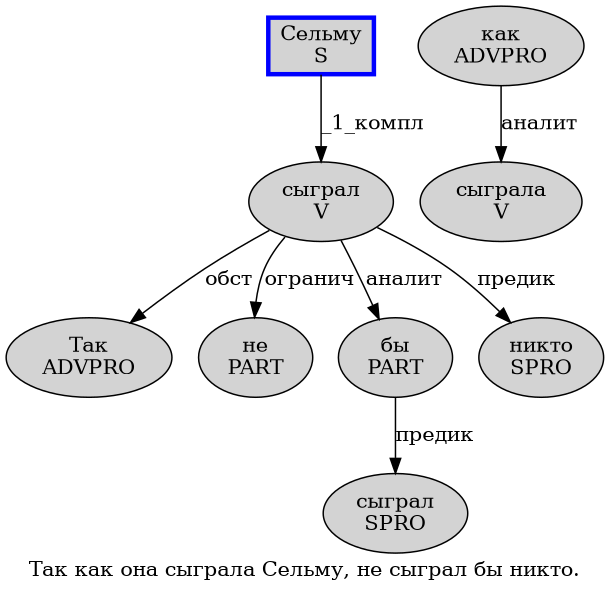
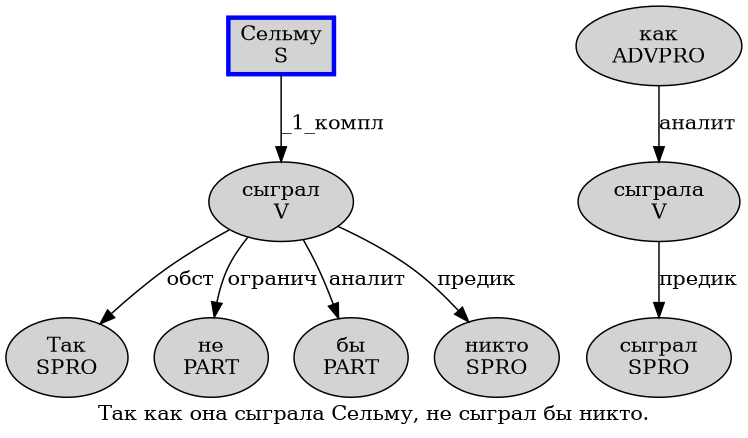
node "Так ADVPRO": label "Так ADVPRO" -> "Так SPRO"
edge "бы PART" -> "сыграл SPRO": now "сыграла V" -> "сыграл SPRO"
